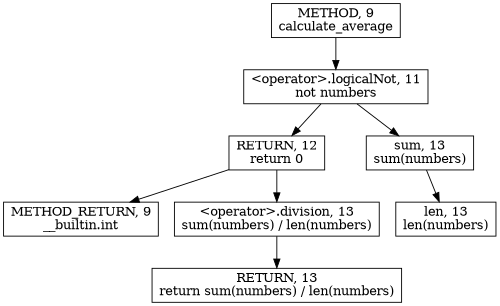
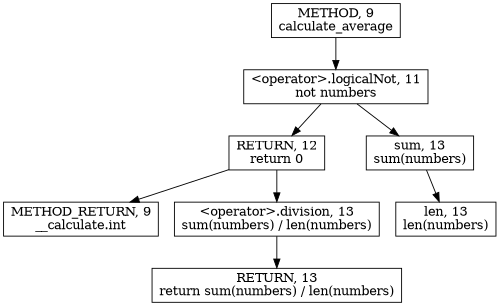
node "METHOD_RETURN, 9": text "__builtin.int" -> "__calculate.int"
